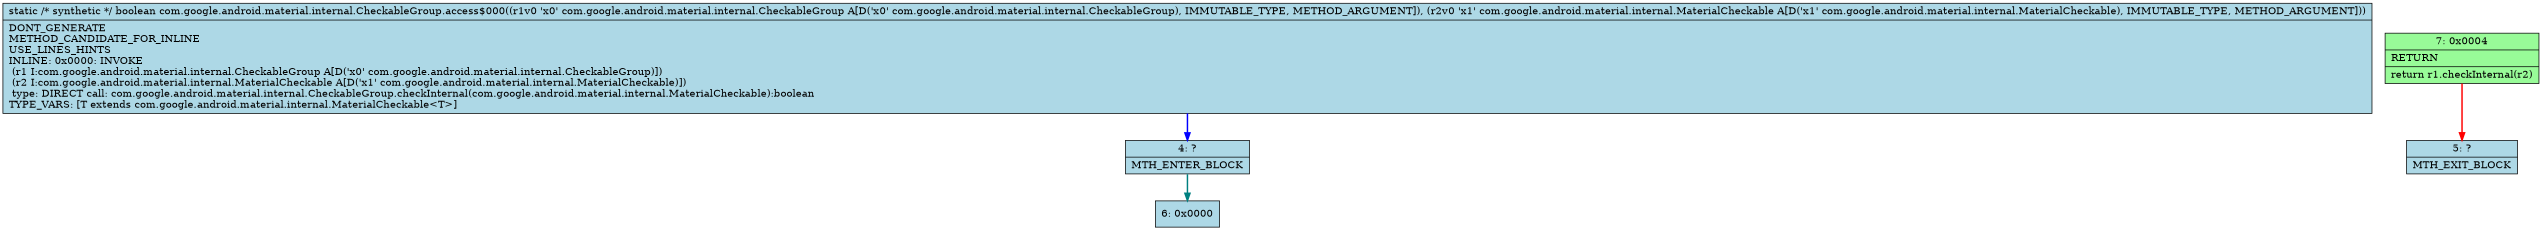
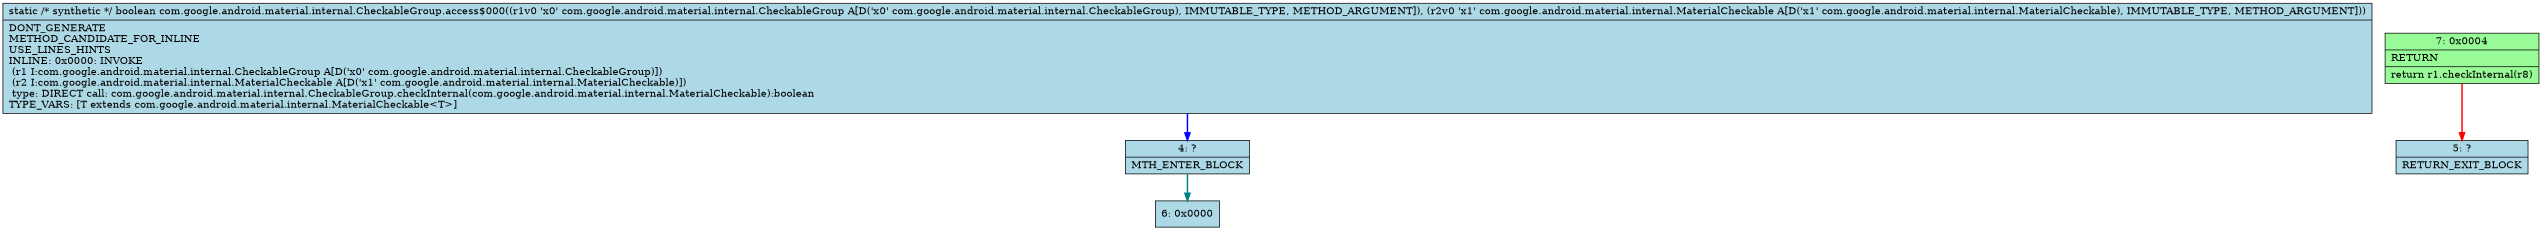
node "7: 0x0004": text "return r1.checkInternal(r2)" -> "return r1.checkInternal(r8)"
node "5: ?": text "MTH_EXIT_BLOCK" -> "RETURN_EXIT_BLOCK"
